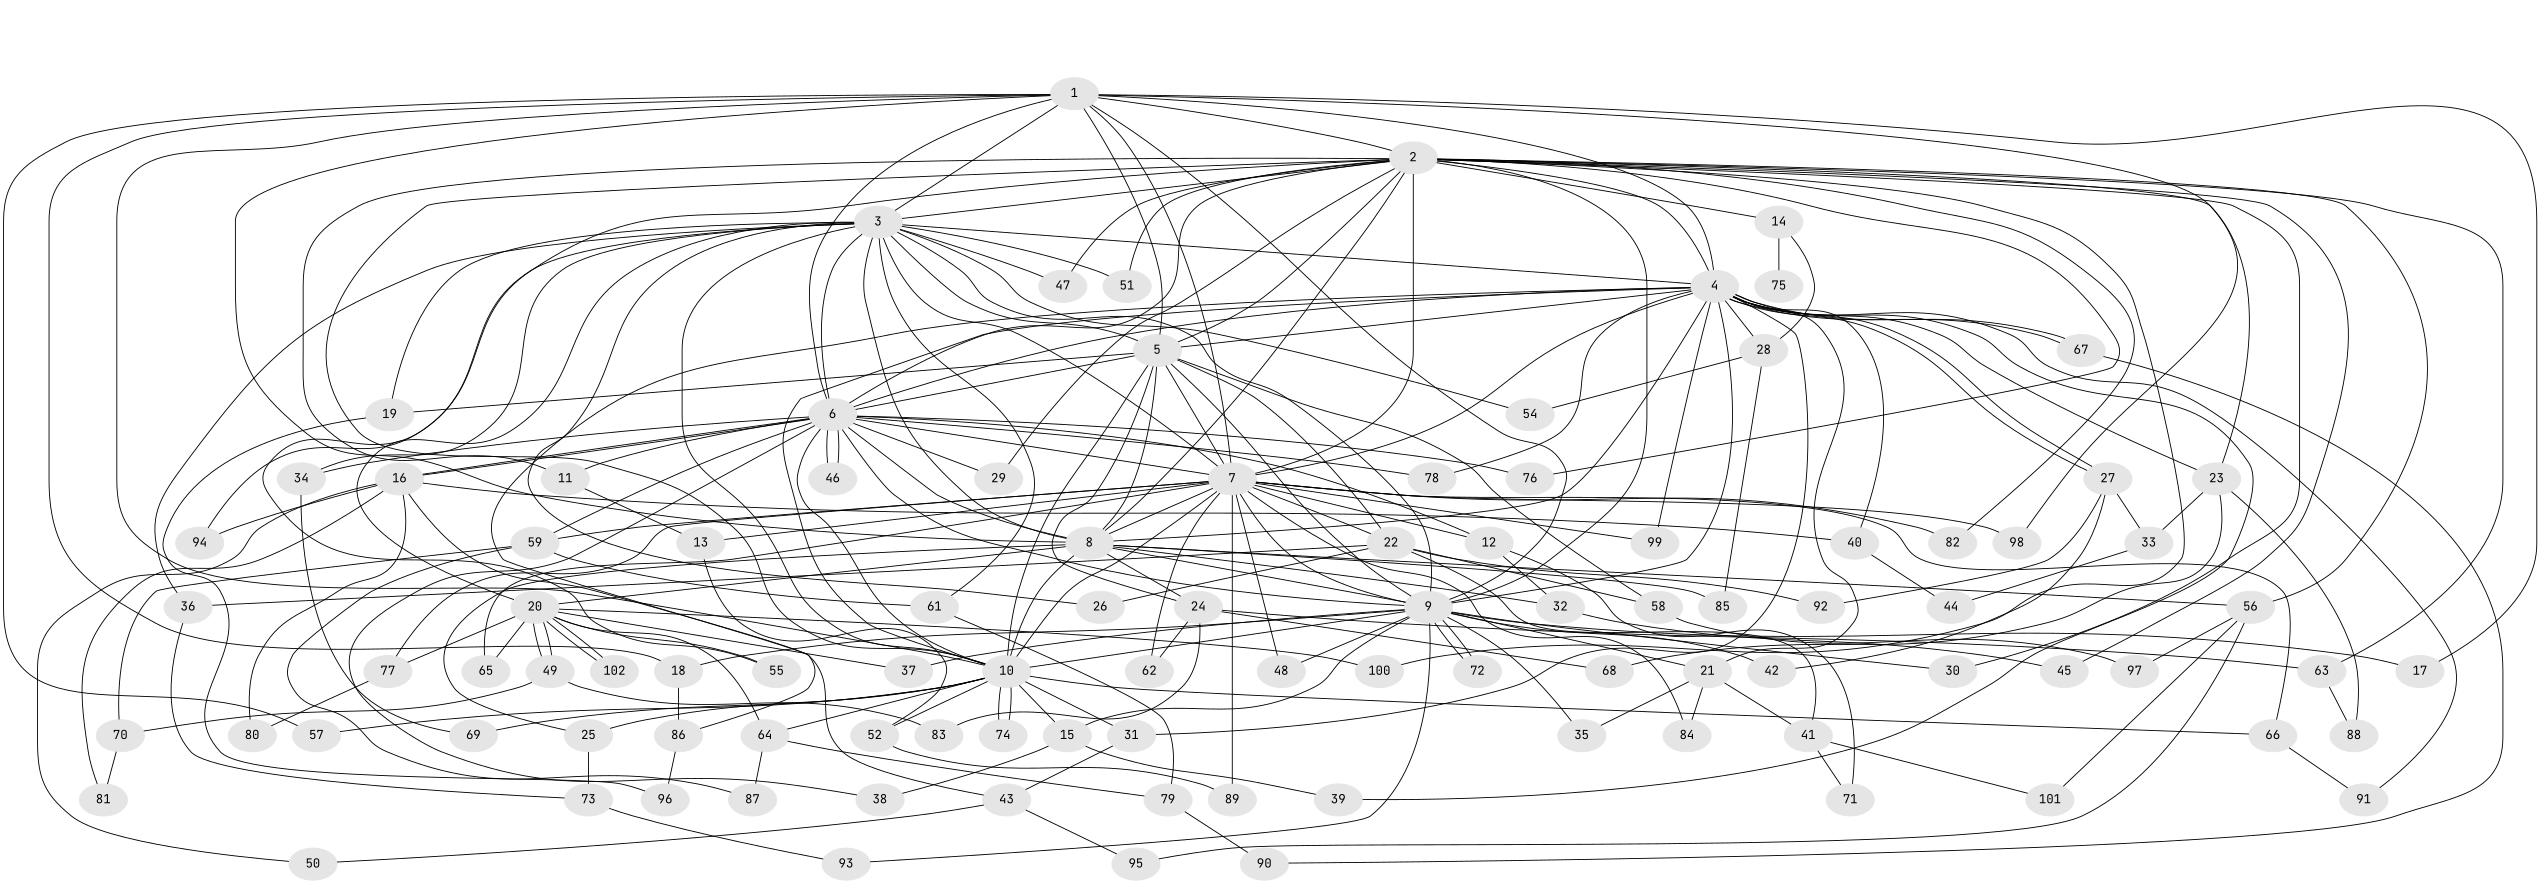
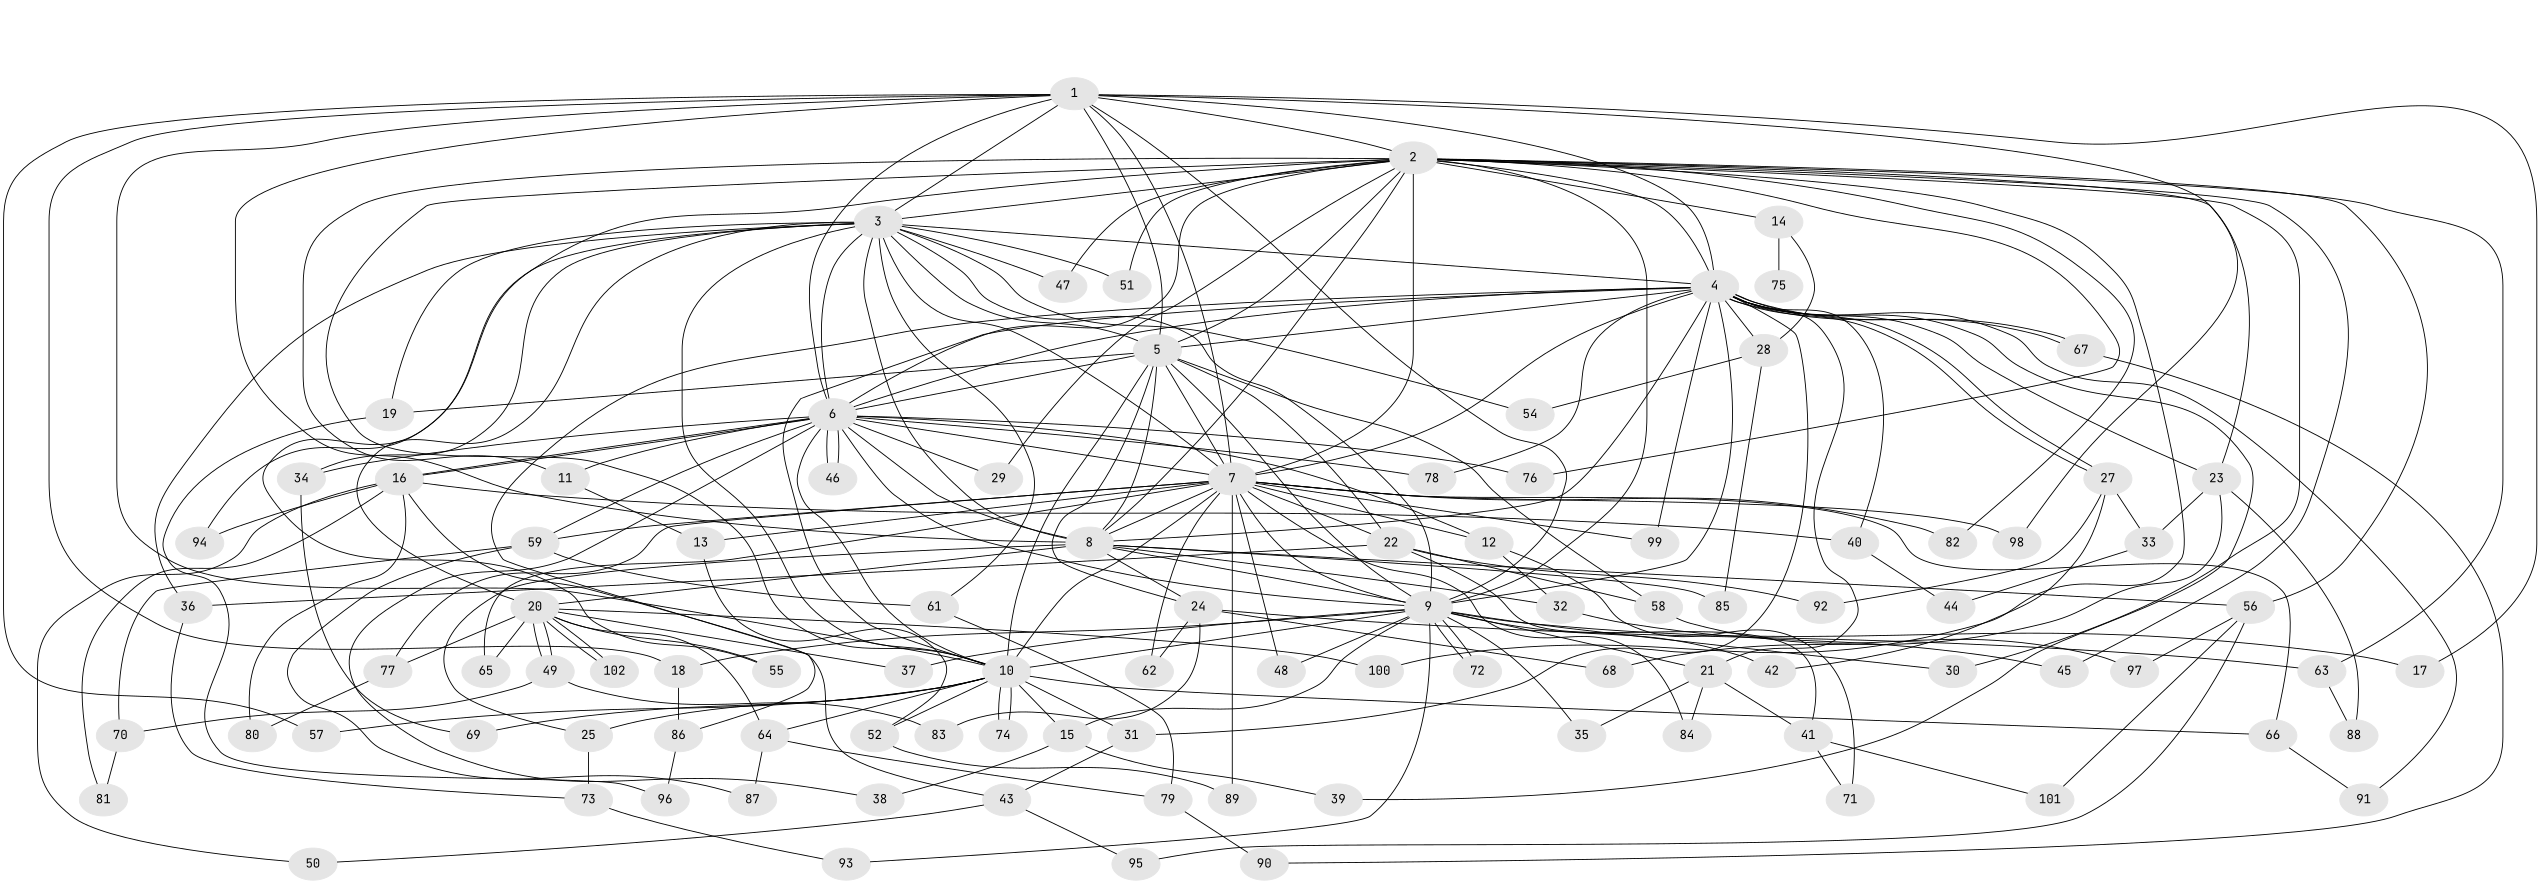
edge "8" -- "10": removed
node "26": removed
